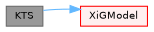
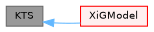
edge "KTS" -> "XiGModel": reversed
